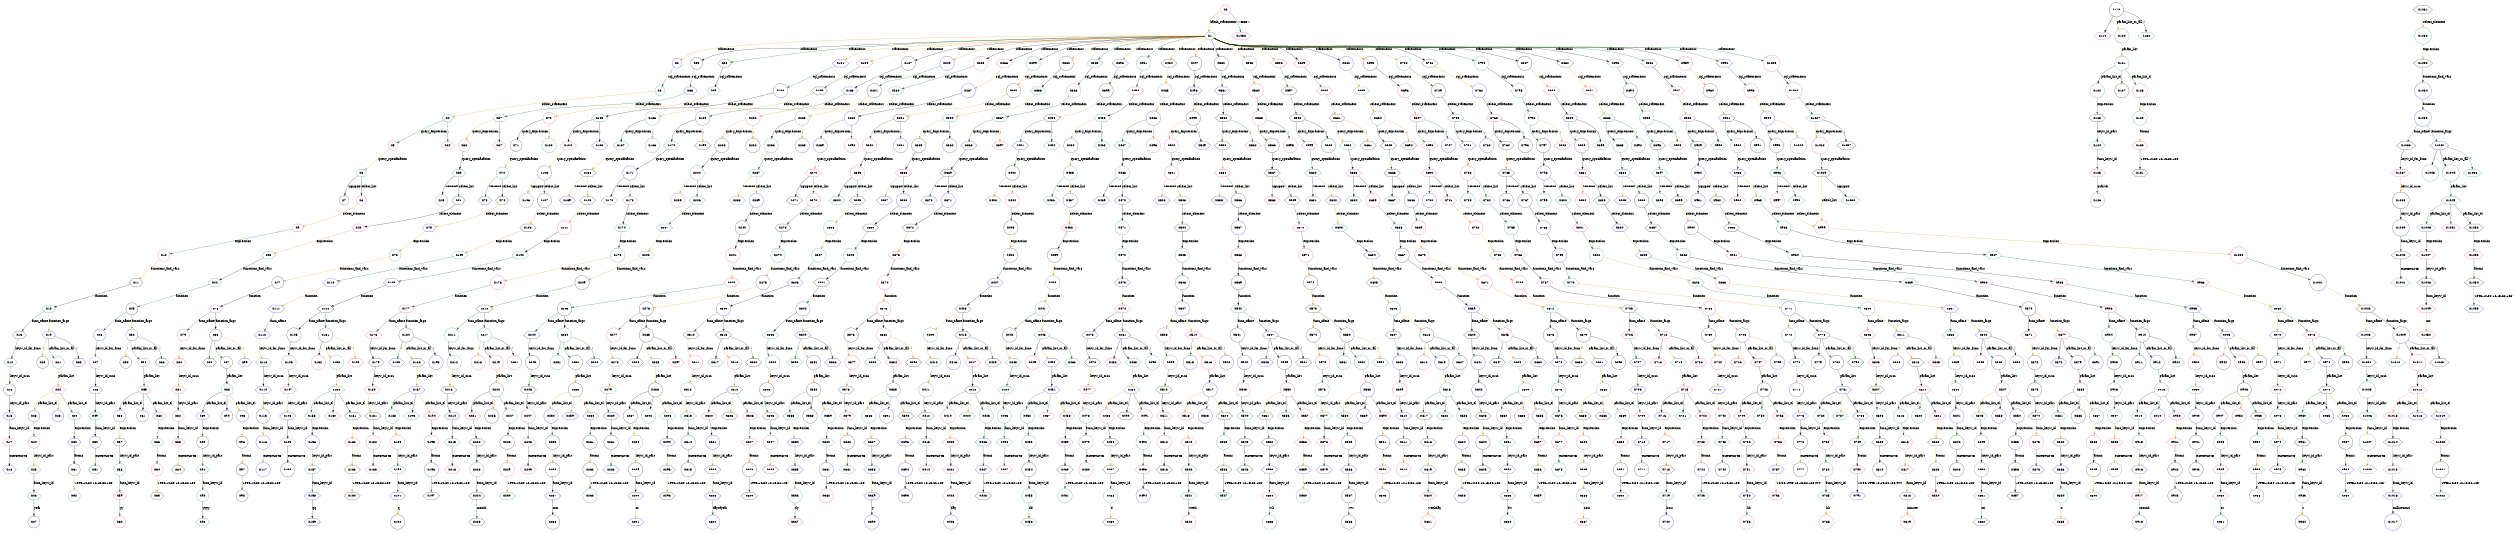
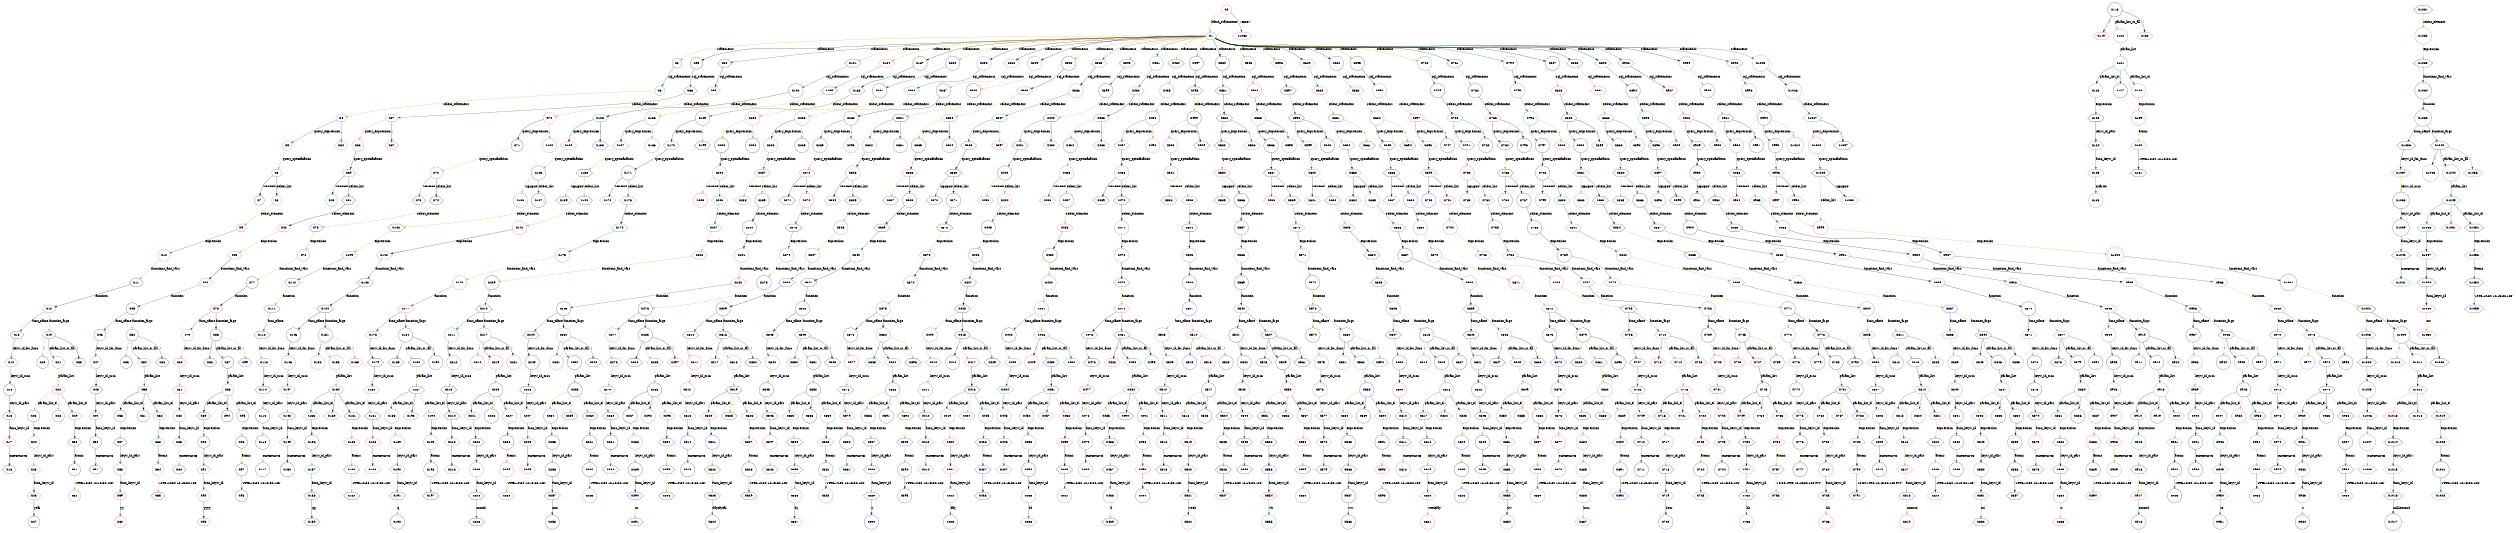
node "n82": color deeppink -> teal
node "n182": shape circle -> hexagon
node "n816": shape circle -> hexagon
